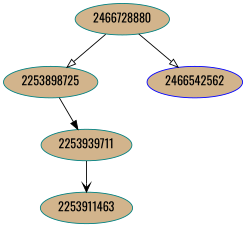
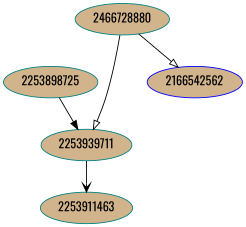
edge "2466728880" -> "2253898725": now "2466728880" -> "2253939711"
node "2466542562": label "2466542562" -> "2166542562"
